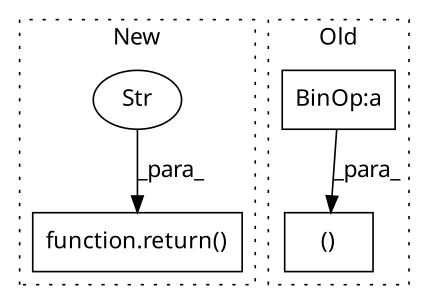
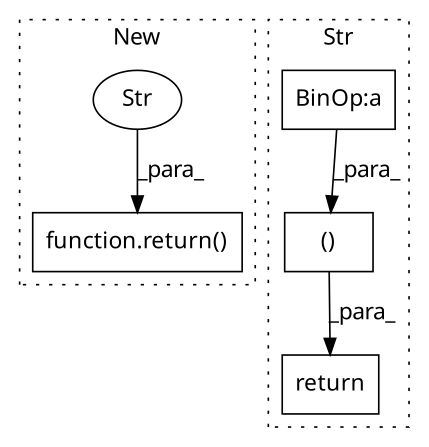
cluster "Old": label "Old" -> "Str"
node "return": added
